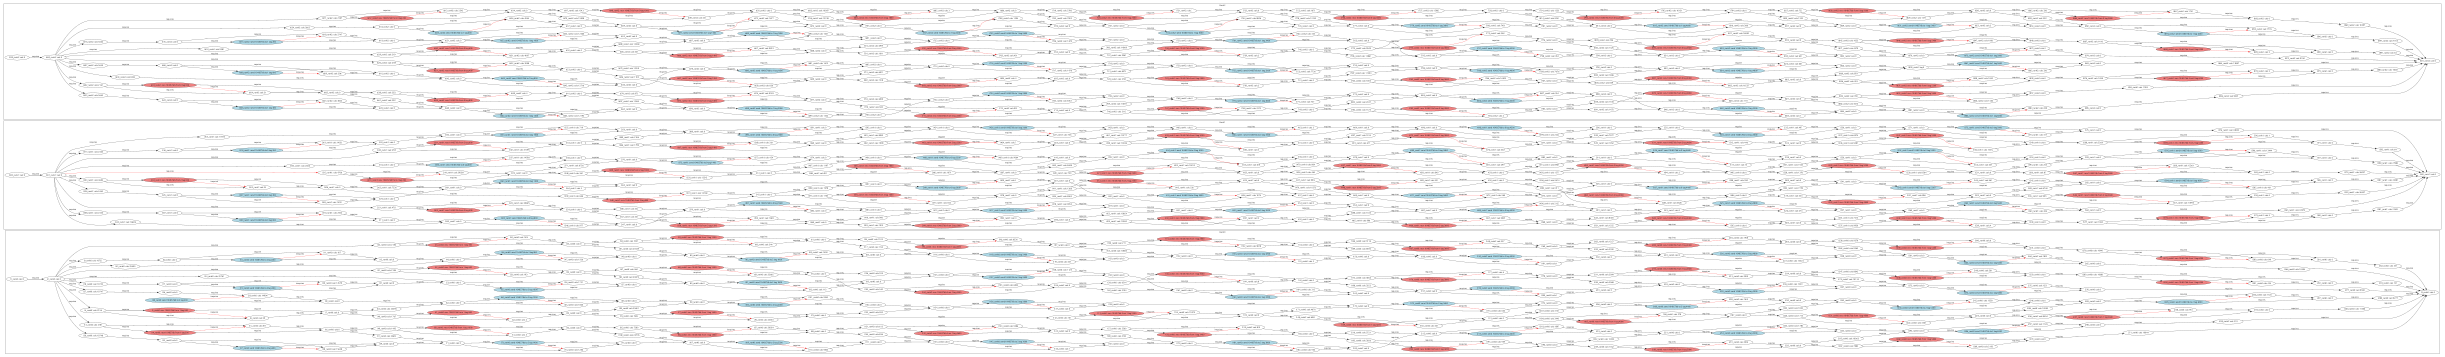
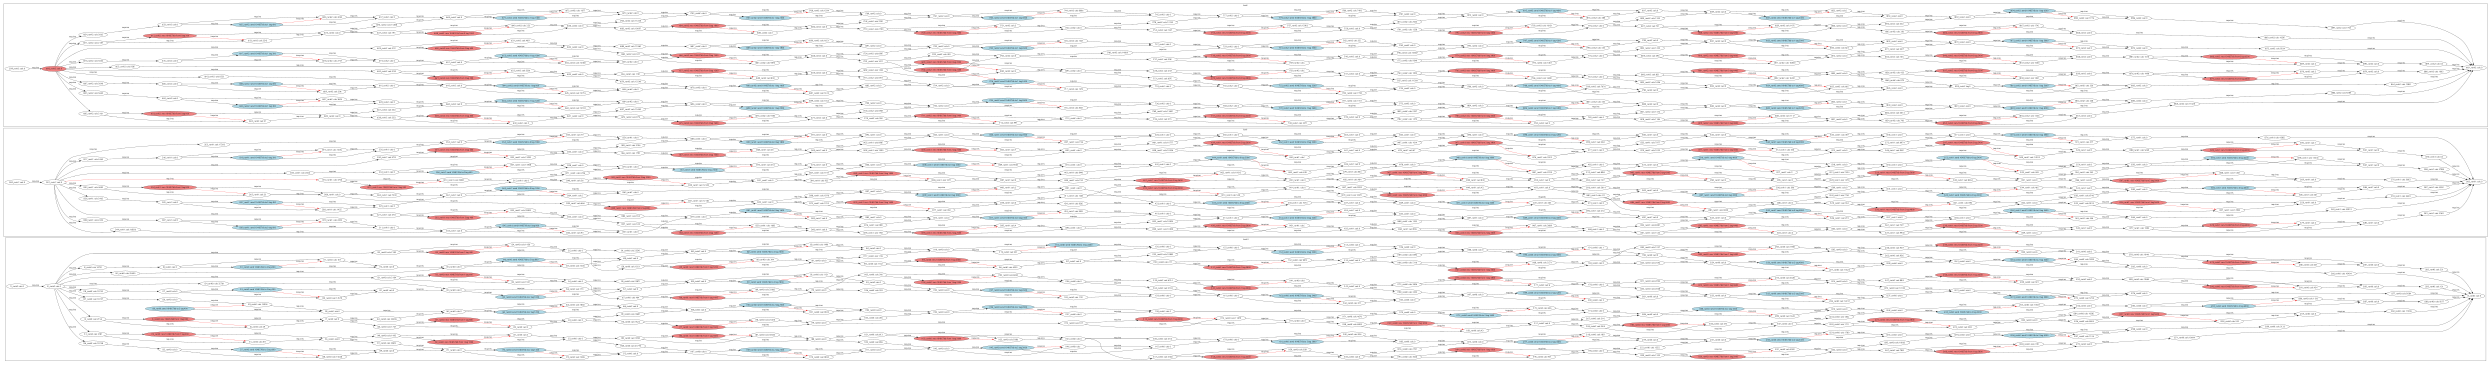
edge "l655_rank2: calc 0" -> "l687_rank2: calc 0": now "l655_rank2: calc 0" -> "l666_rank2: recv 1048576b from 0 tag 1400"
edge "l702_rank2: recv 1048576b from 0 tag 2200" -> "l703_rank2: calc 495": now "l702_rank2: recv 1048576b from 0 tag 2200" -> "l716_rank2: send 1048576b to 1 tag 2400"
node "l600_rank2: calc 0": fillcolor white -> lightcoral
edge "l118_rank0: send 1048576b to 2 tag 2400" -> "l119_rank0: calc 459": reversed
edge "l284_rank0: calc 10282" -> "l283_rank0: calc 0": removed, label "requires"
